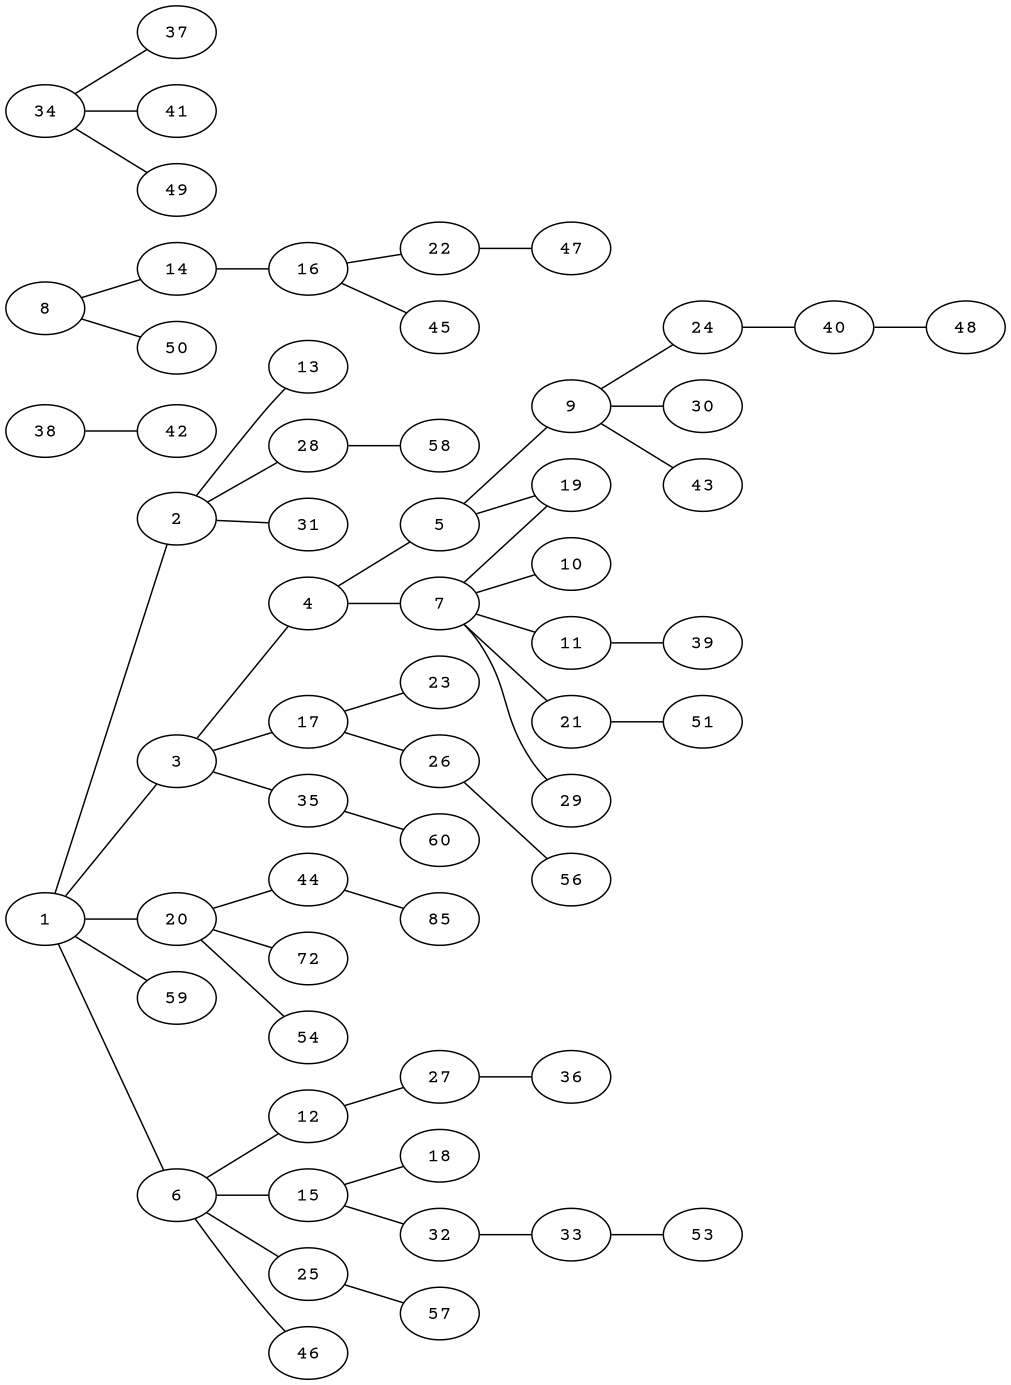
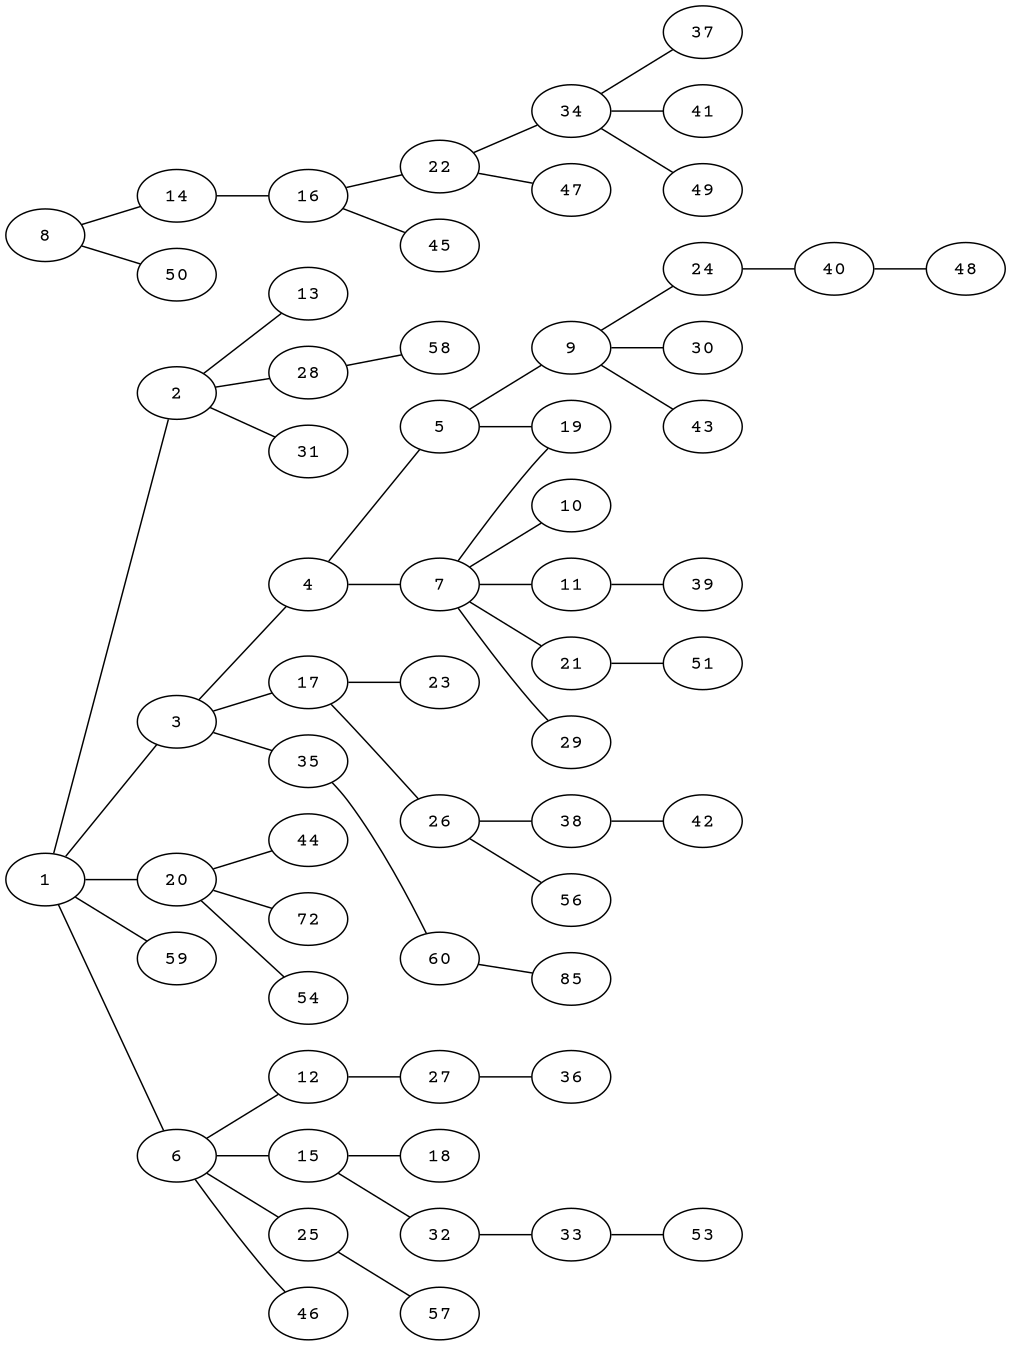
edge "34" -- "22": added
edge "26" -- "38": added
edge "44" -- "85": now "60" -- "85"
